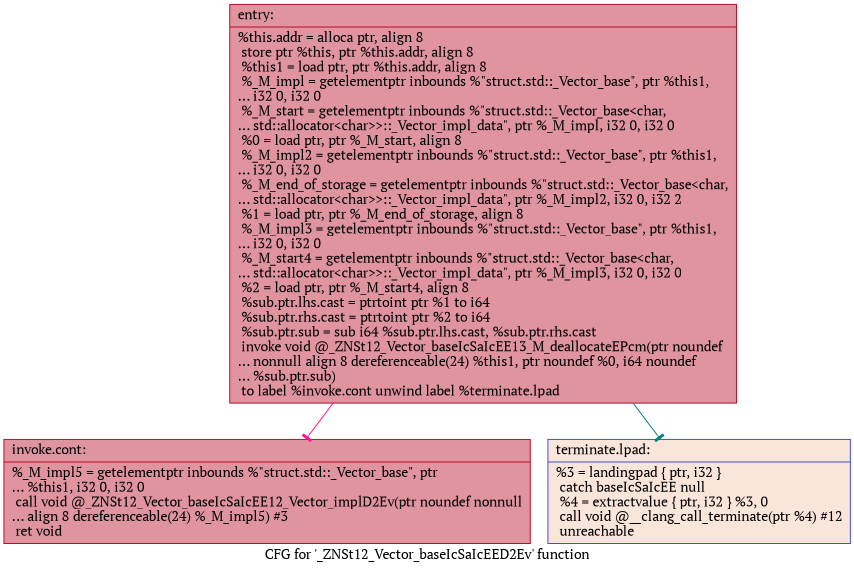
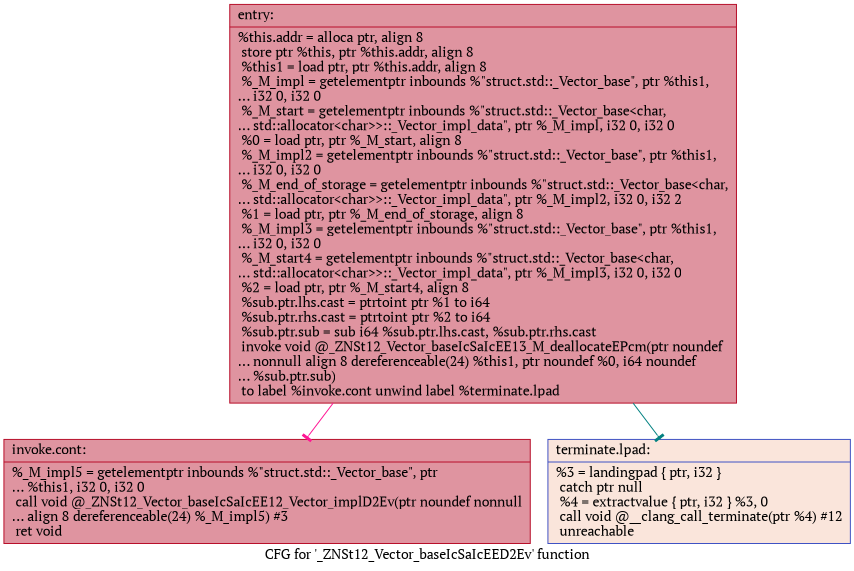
node "terminate.lpad:": text "catch baseIcSaIcEE null" -> "catch ptr null"
